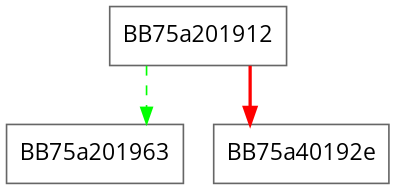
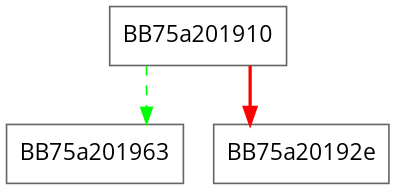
node "BB75a201912": label "BB75a201912" -> "BB75a201910"
node "BB75a40192e": label "BB75a40192e" -> "BB75a20192e"
